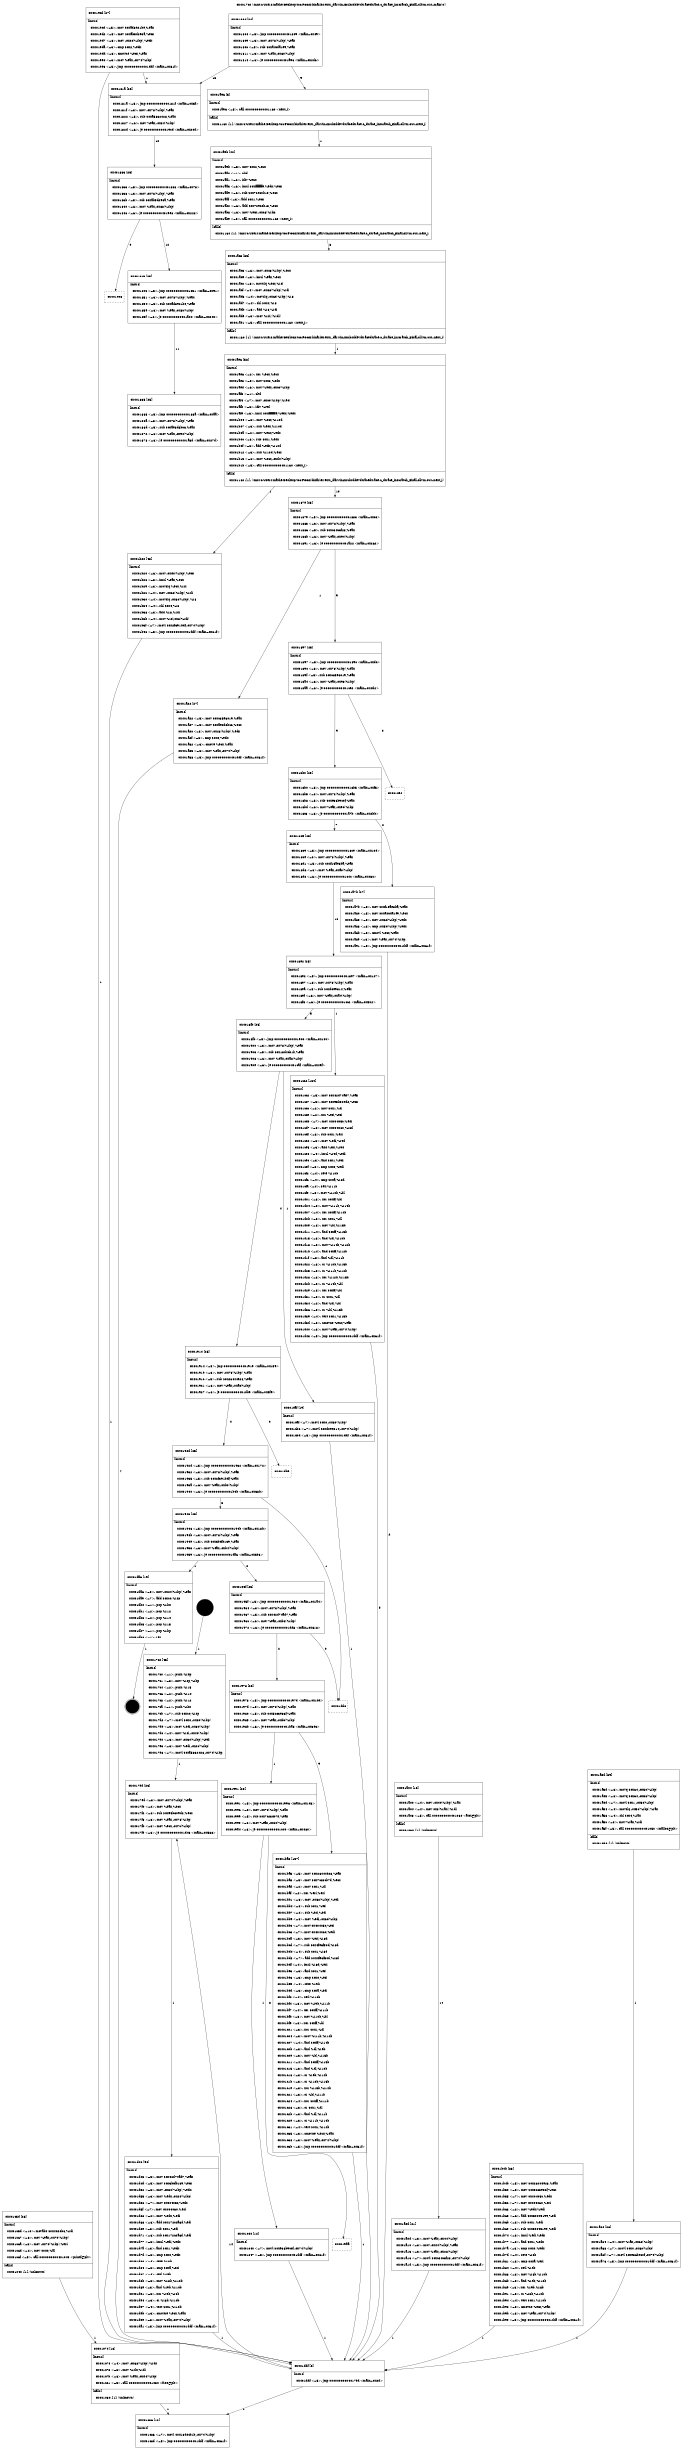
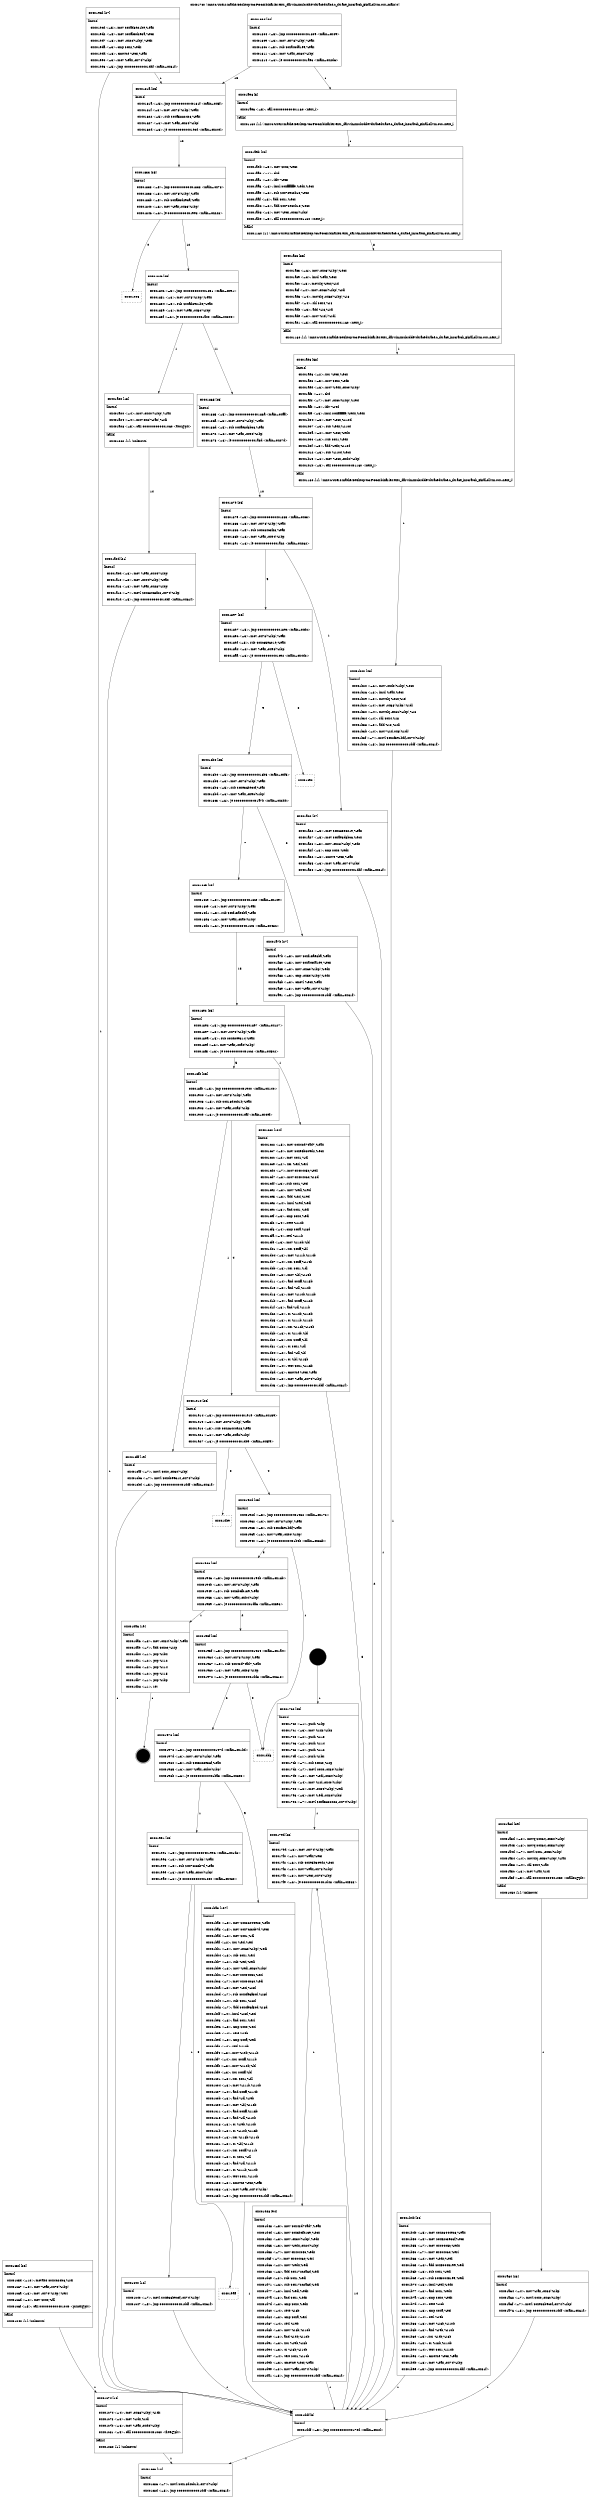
edge "0x401804 [22]" -> "0x401a96 [5]": label " 9" -> " 1"
edge "0x40184c [25]" -> "0x401a00 [13]": added, label "1"
edge "0x401ae6 [58]" -> "0x40187e [25]": now "0x401865 [25]" -> "0x40187e [25]"
edge "0x401a22 [27]" -> "0x401ddf [5]": label " 7" -> " 1"
